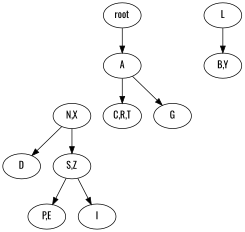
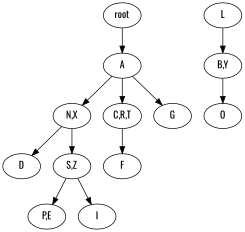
edge "A" -> "N,X": added
node "O": added
node "F": added
